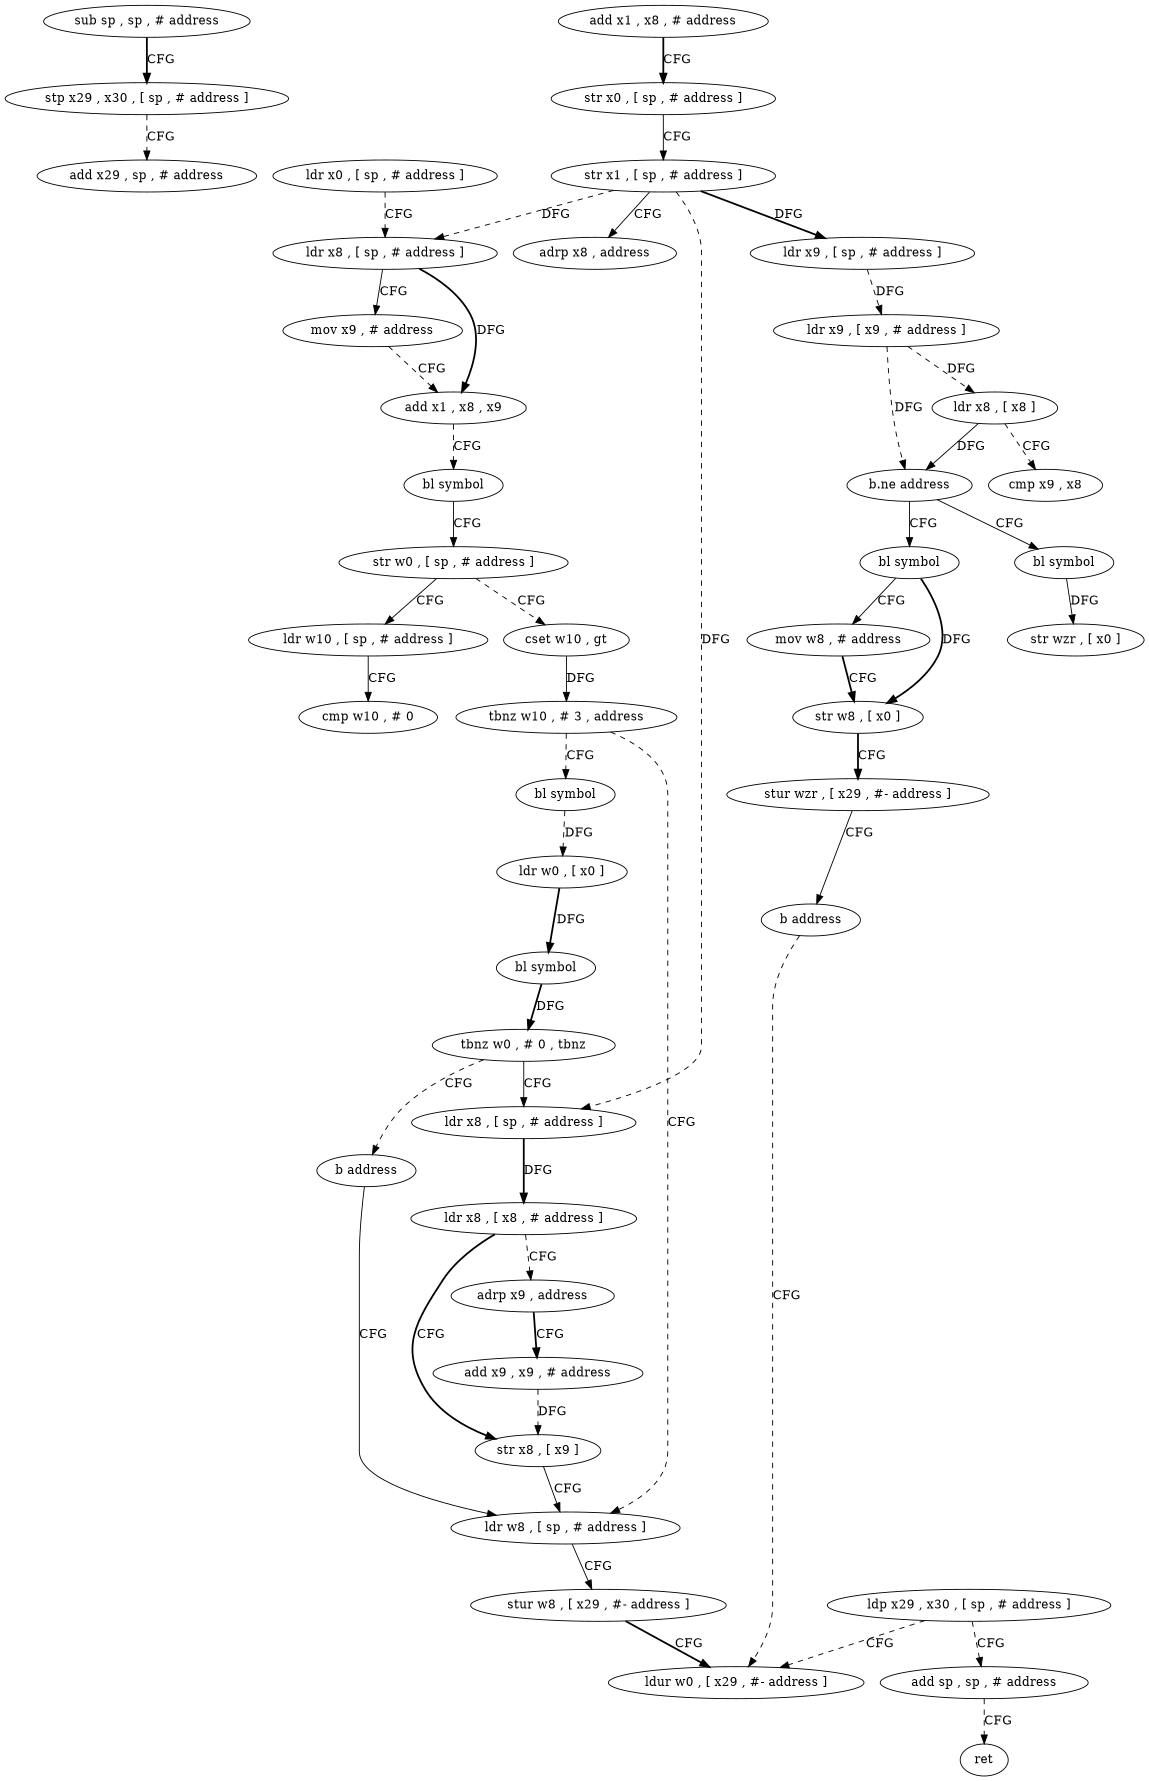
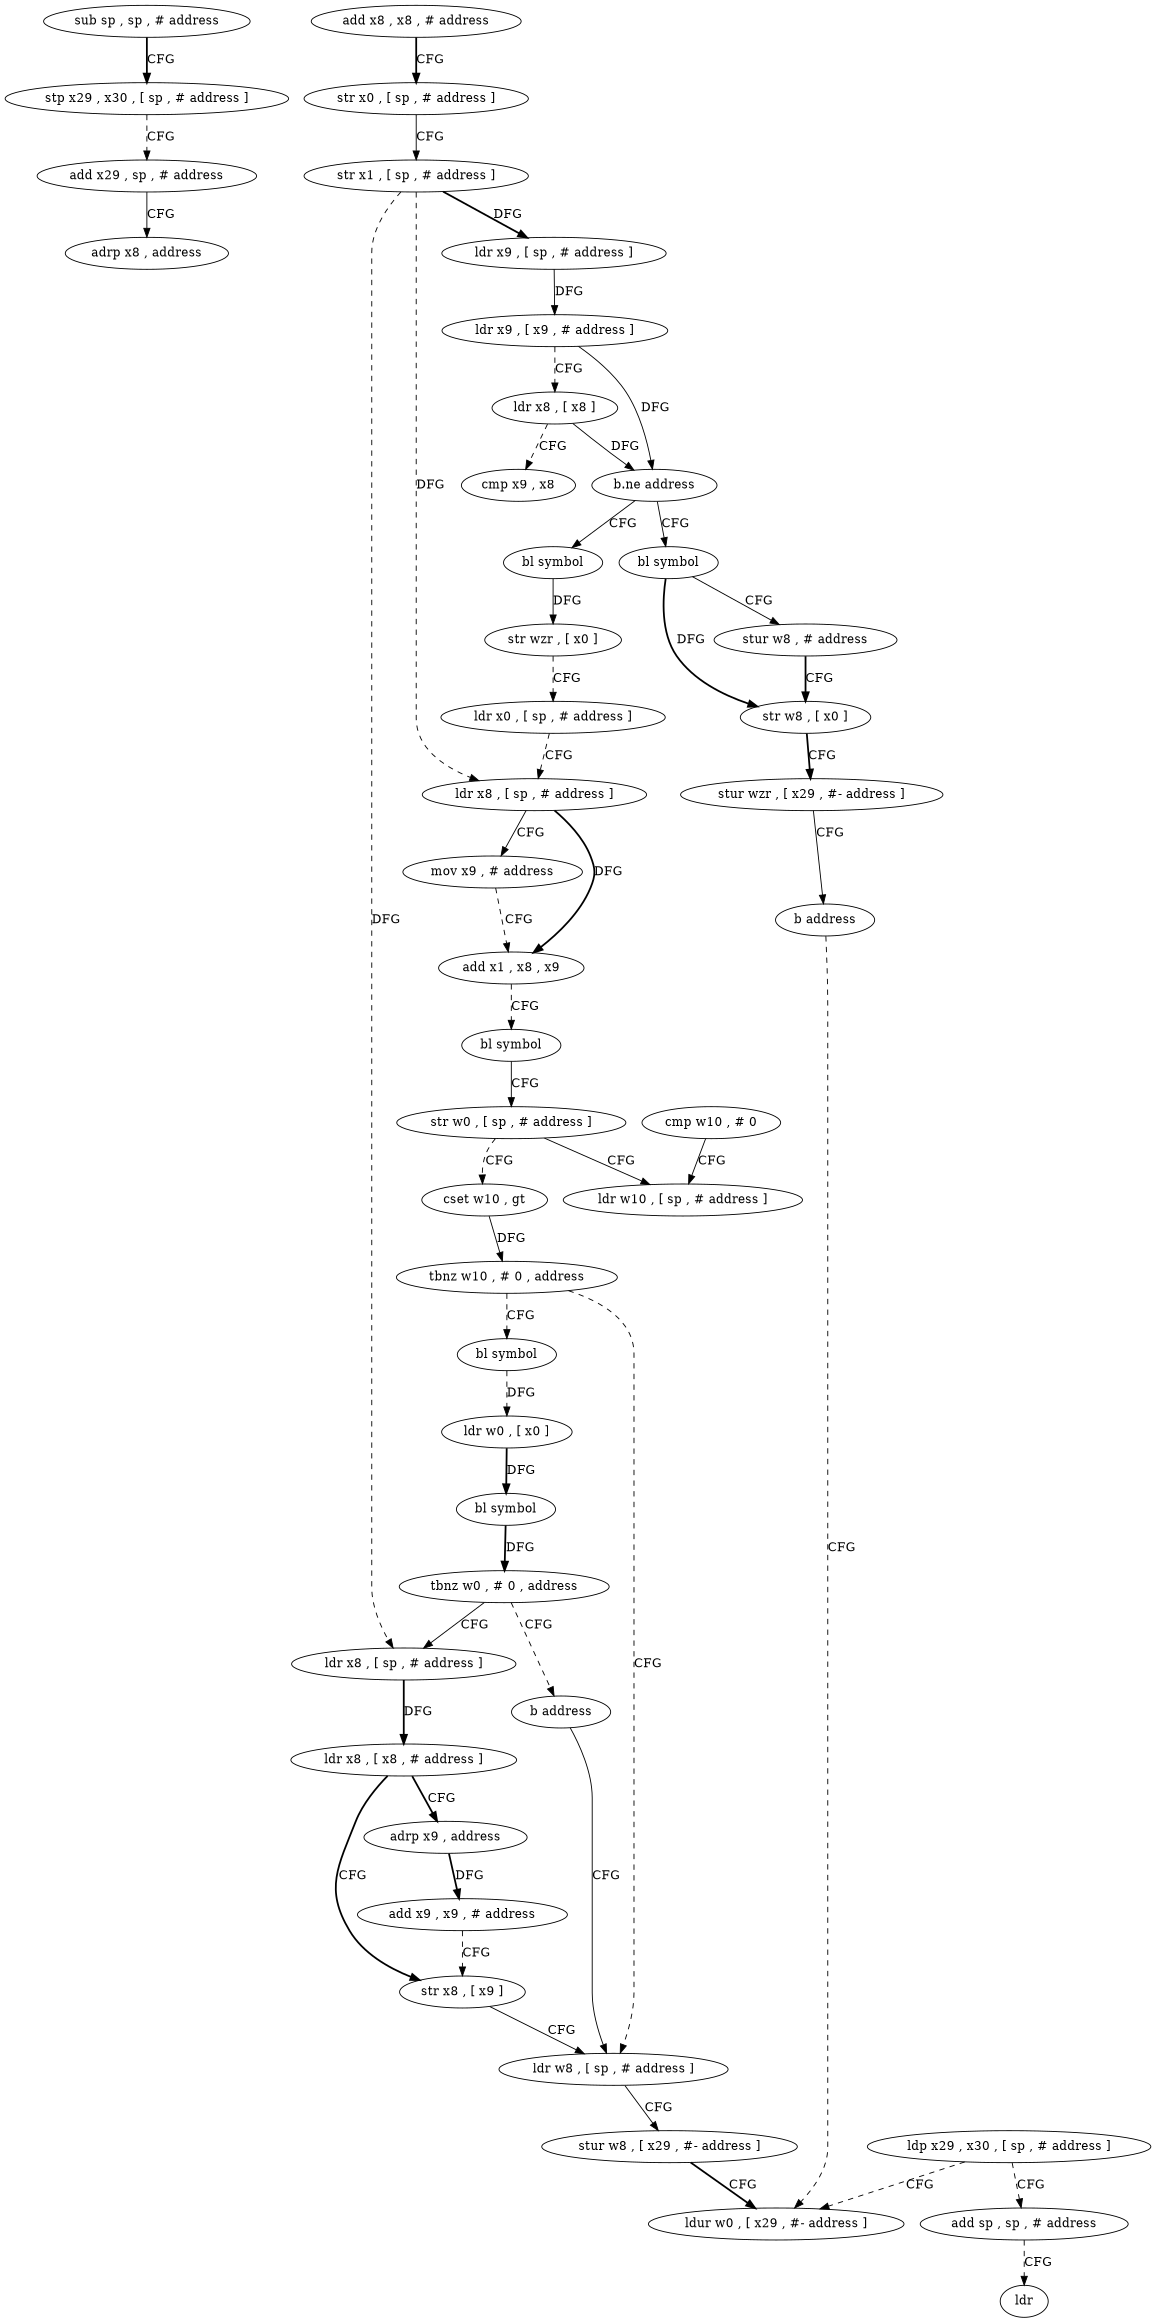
node "add x1 , x8 , # address": label "add x1 , x8 , # address" -> "add x8 , x8 , # address"
edge "str x1 , [ sp , # address ]" -> "adrp x8 , address": now "add x29 , sp , # address" -> "adrp x8 , address"
edge "ldr x9 , [ sp , # address ]" -> "ldr x9 , [ x9 , # address ]": style dashed -> solid
edge "ldr x9 , [ x9 , # address ]" -> "ldr x8 , [ x8 ]": label "DFG" -> "CFG"
edge "ldr x9 , [ x9 , # address ]" -> "b.ne address": style dashed -> solid
node "mov w8 , # address": label "mov w8 , # address" -> "stur w8 , # address"
edge "ldr w10 , [ sp , # address ]" -> "cmp w10 , # 0": reversed
edge "str wzr , [ x0 ]" -> "ldr x0 , [ sp , # address ]": added, label "CFG"
node "tbnz w10 , # 3 , address": label "tbnz w10 , # 3 , address" -> "tbnz w10 , # 0 , address"
node "tbnz w0 , # 0 , tbnz": label "tbnz w0 , # 0 , tbnz" -> "tbnz w0 , # 0 , address"
edge "ldr x8 , [ x8 , # address ]" -> "adrp x9 , address": style dashed -> bold
edge "adrp x9 , address" -> "add x9 , x9 , # address": label "CFG" -> "DFG"
edge "add x9 , x9 , # address" -> "str x8 , [ x9 ]": label "DFG" -> "CFG"
node "ret": label "ret" -> "ldr"
